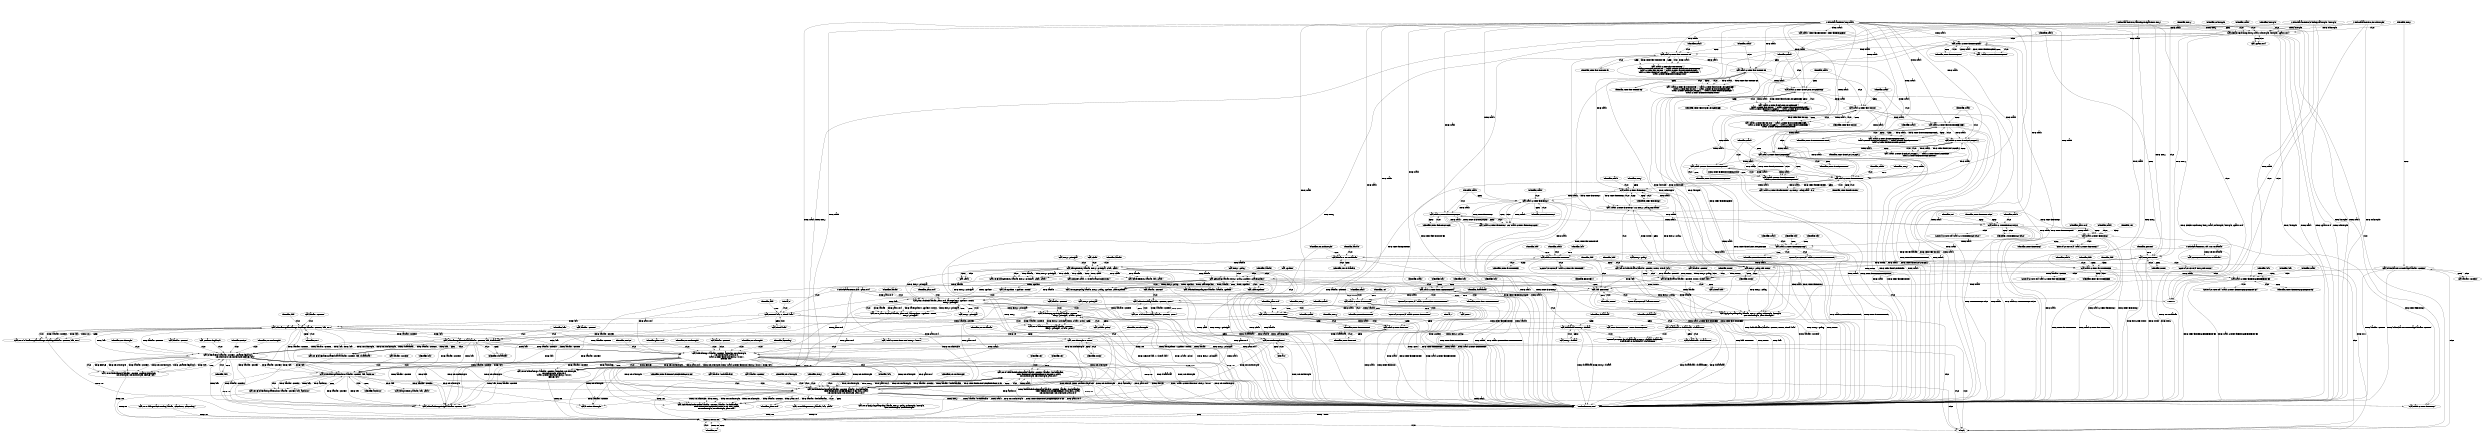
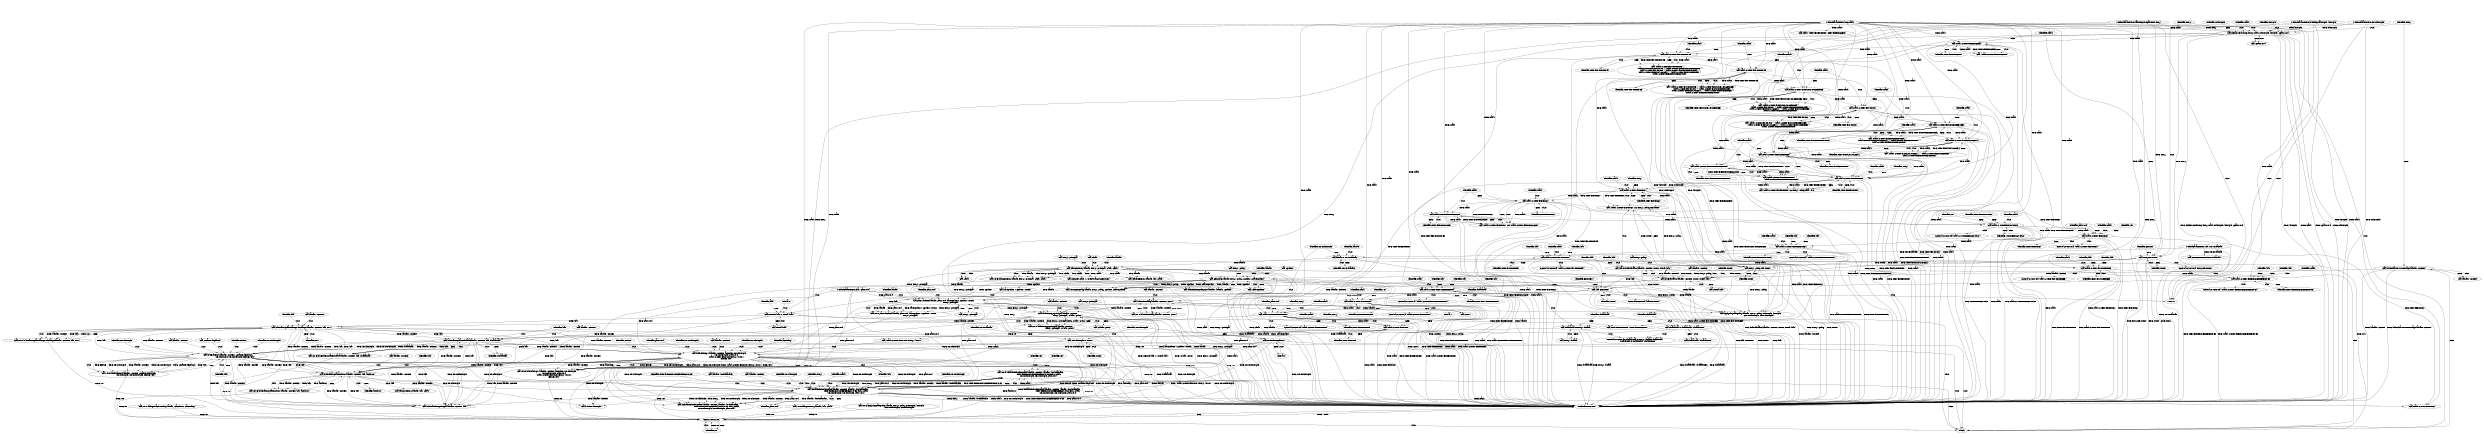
edge "(Call,&now)" -> "(Call,krb5_timeofday(handle->context, &now))": added, label "AST:"
node "(ControlStructure,if (mask & KADM5_KEY_DATA))": added
